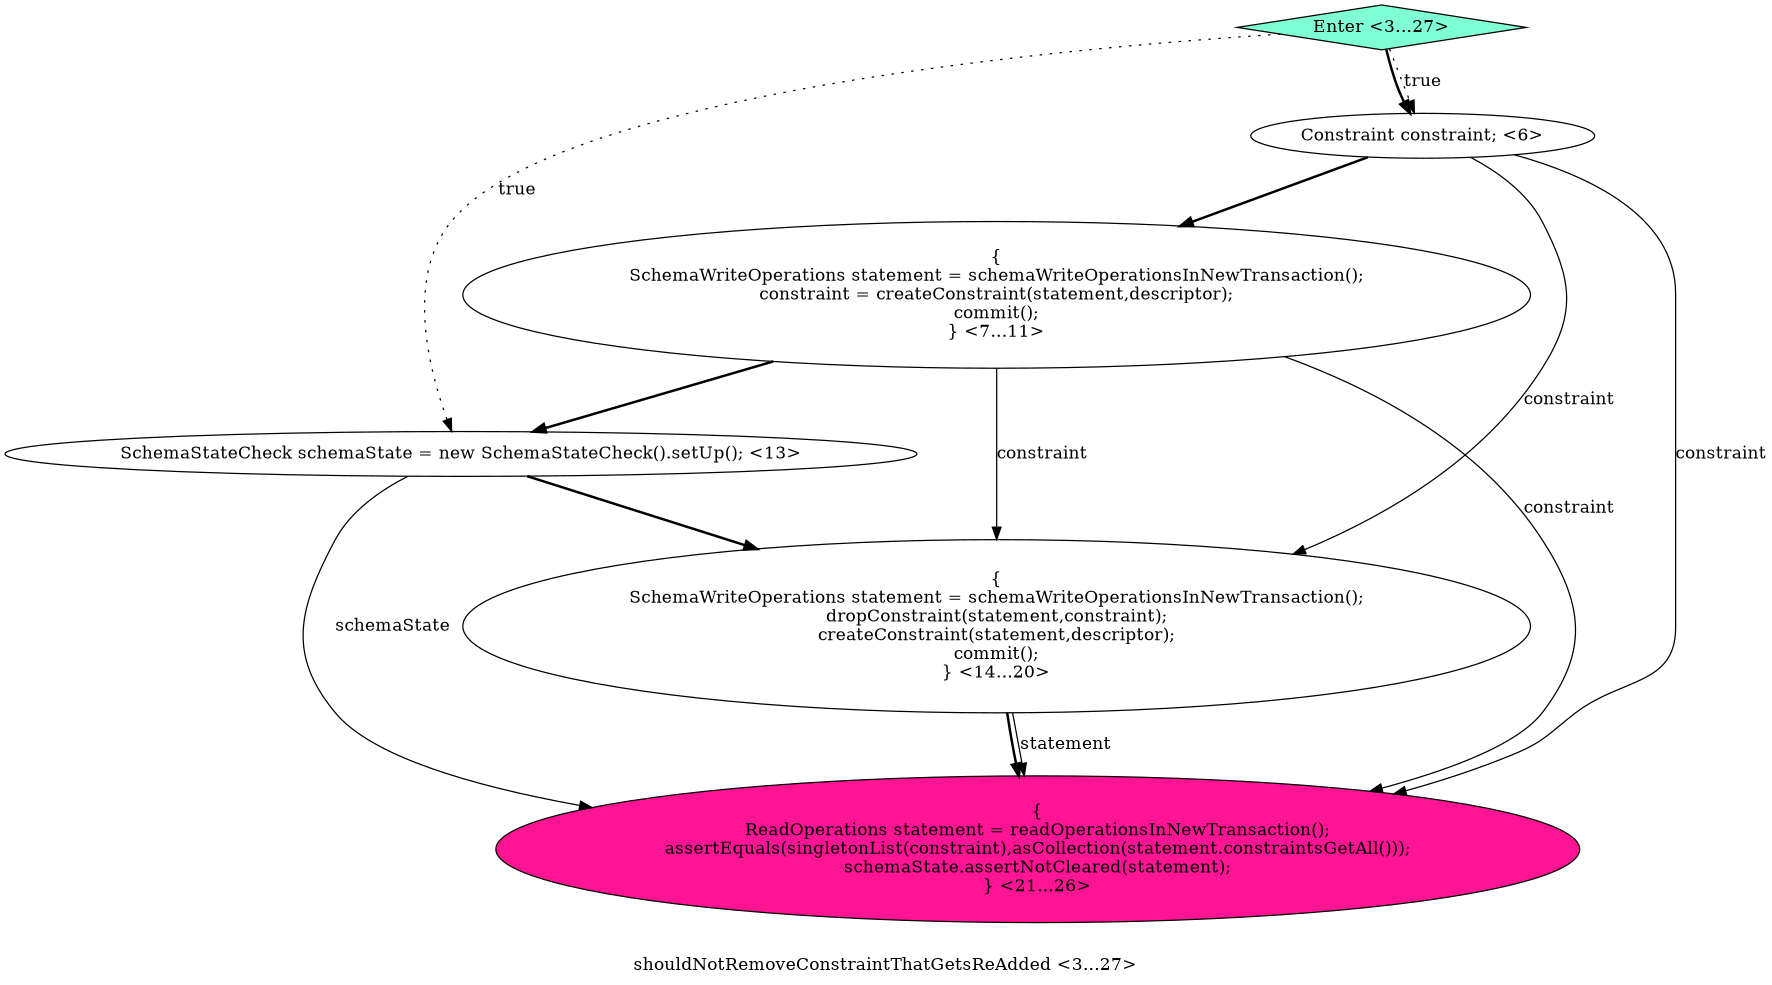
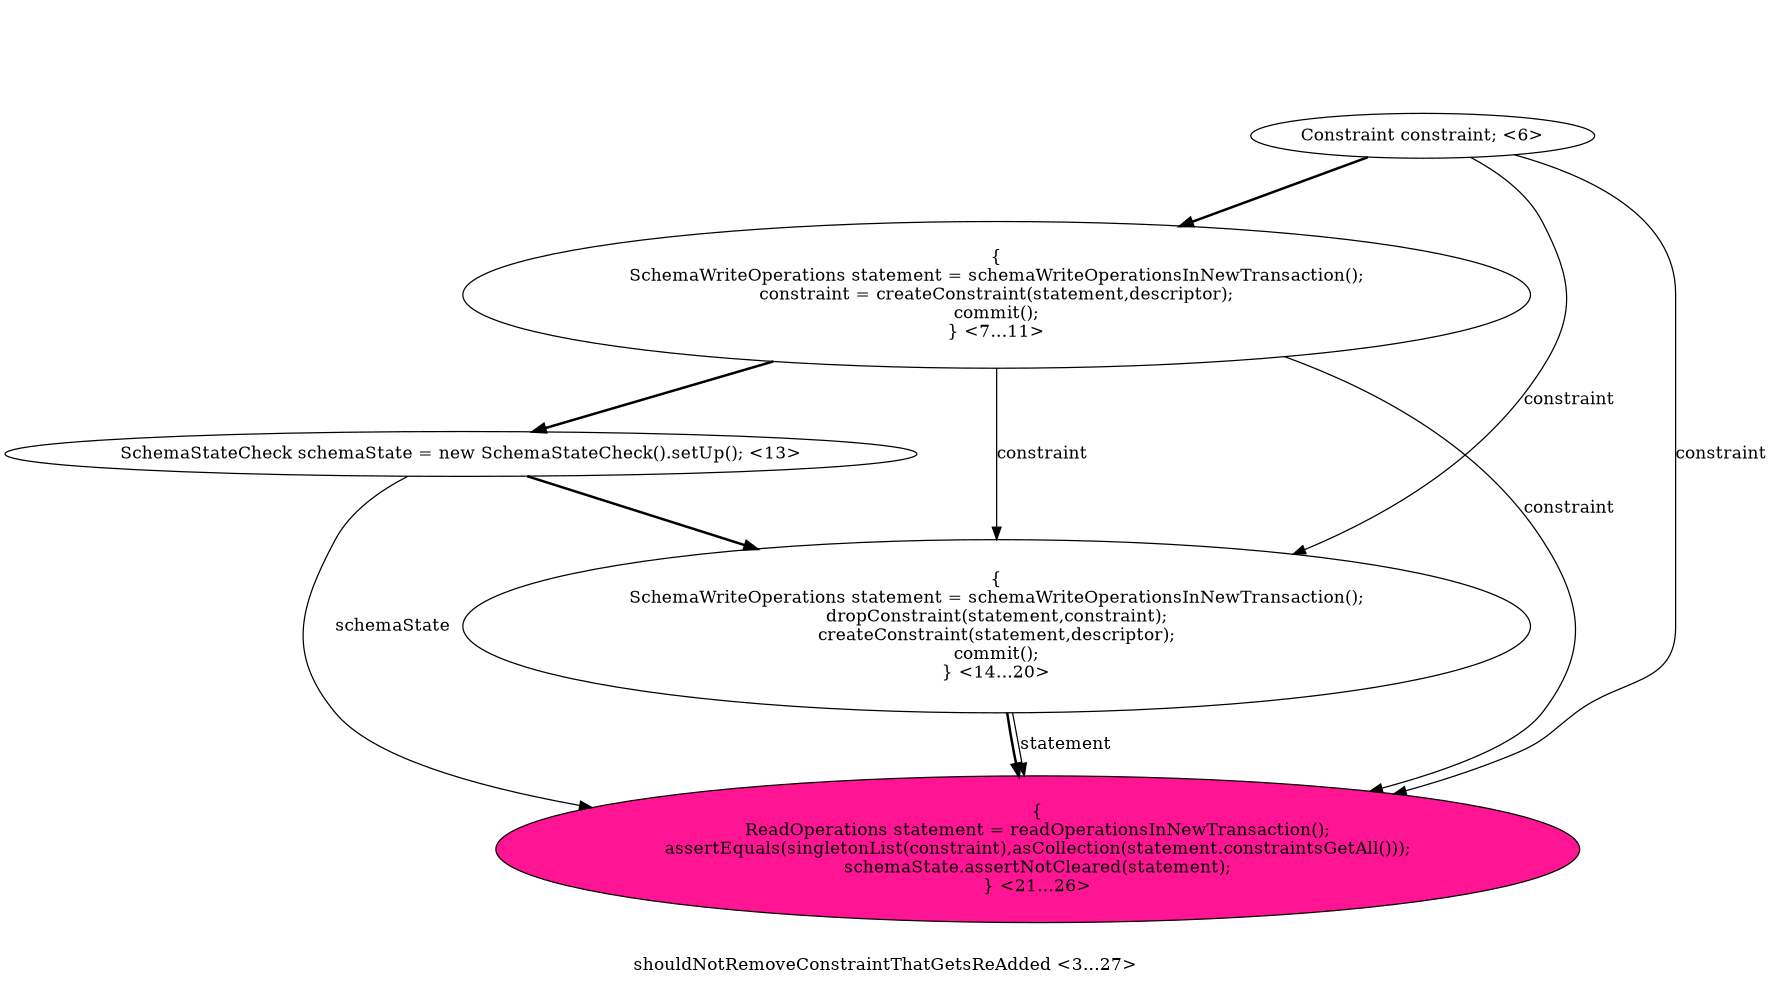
node "Enter <3...27>": removed
